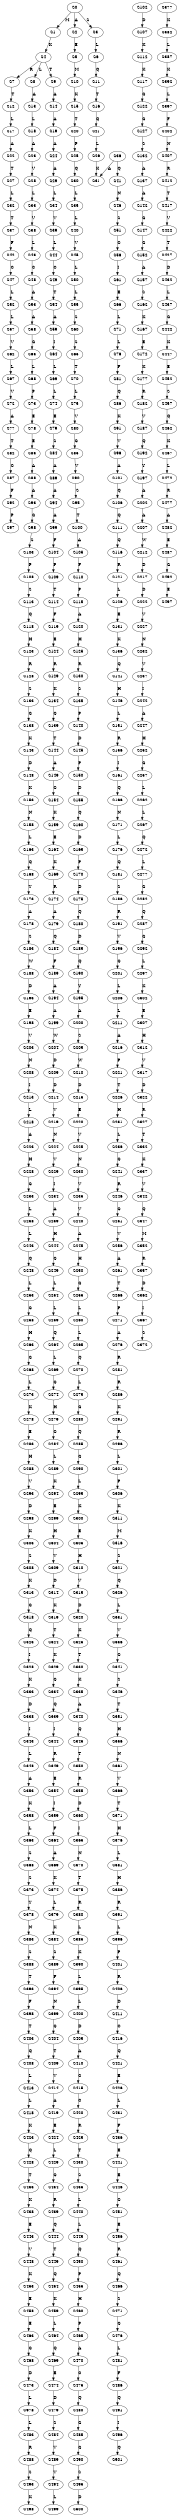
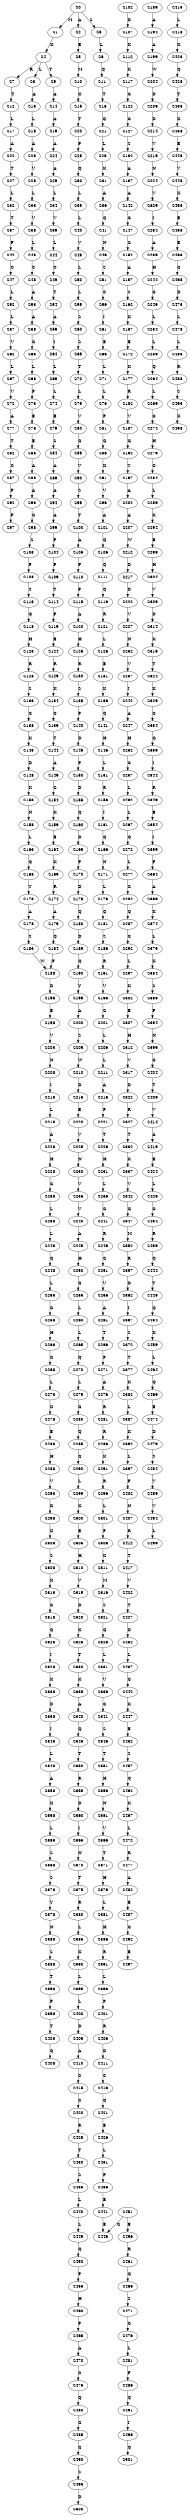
edge "S36" -> "S31": reversed
edge "S184" -> "S189": now "S184" -> "S188"
node "S229": label "S229" -> "S629"
edge "S372" -> "S377": added, label "T"
edge "S408" -> "S413": removed, label "L"
edge "S446" -> "S451": reversed
node "S978": label "S978" -> "S478"
